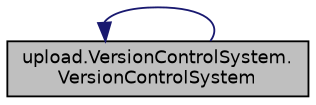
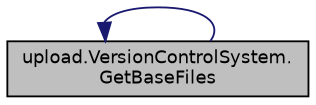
node "upload.VersionControlSystem. VersionControlSystem": label "upload.VersionControlSystem. VersionControlSystem" -> "upload.VersionControlSystem. GetBaseFiles"
